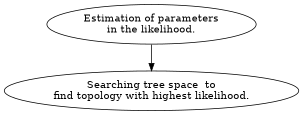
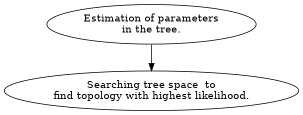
node "Estimation of parameters in the likelihood.": label "Estimation of parameters in the likelihood." -> "Estimation of parameters in the tree."
